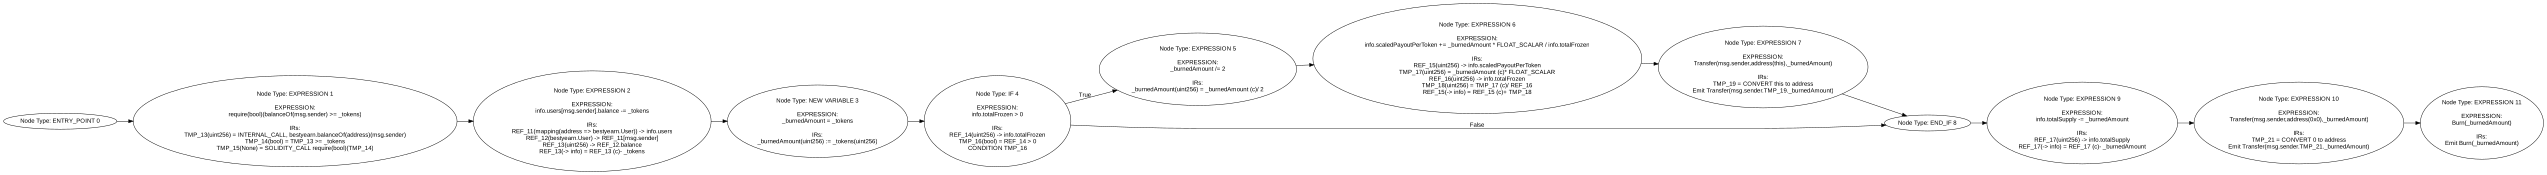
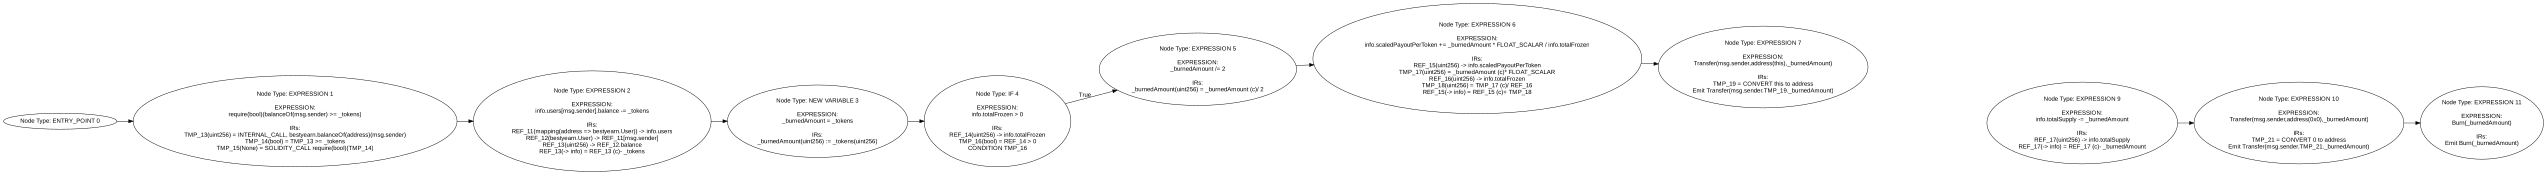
node "Node Type: END_IF 8": removed
